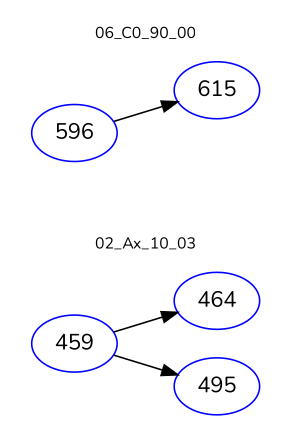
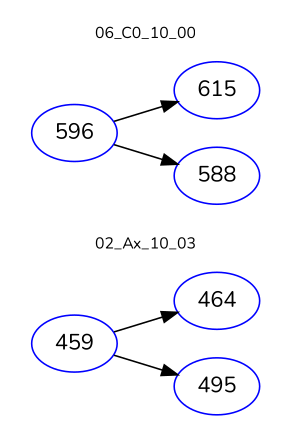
cluster "06_C0_90_00": label "06_C0_90_00" -> "06_C0_10_00"
node "588": added
